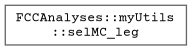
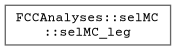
node "FCCAnalyses::myUtils ::selMC_leg": label "FCCAnalyses::myUtils ::selMC_leg" -> "FCCAnalyses::selMC ::selMC_leg"
